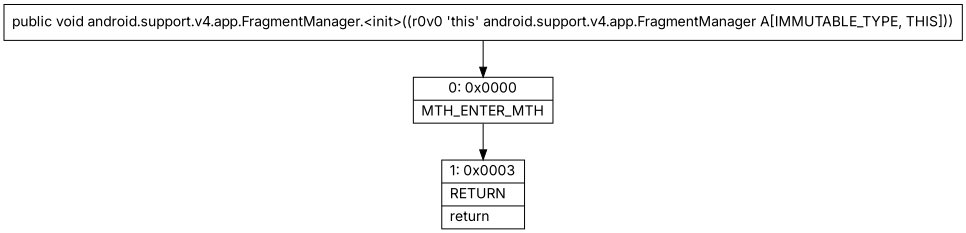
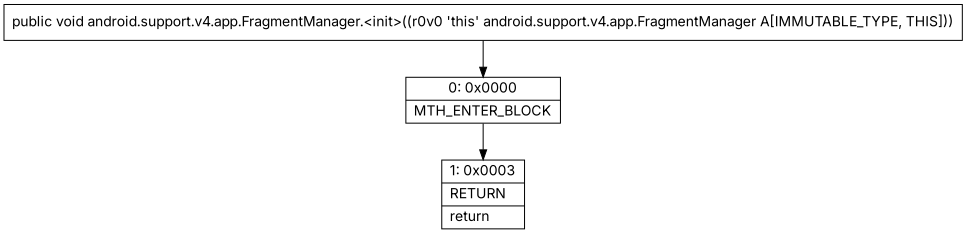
node "0: 0x0000": text "MTH_ENTER_MTH" -> "MTH_ENTER_BLOCK"
